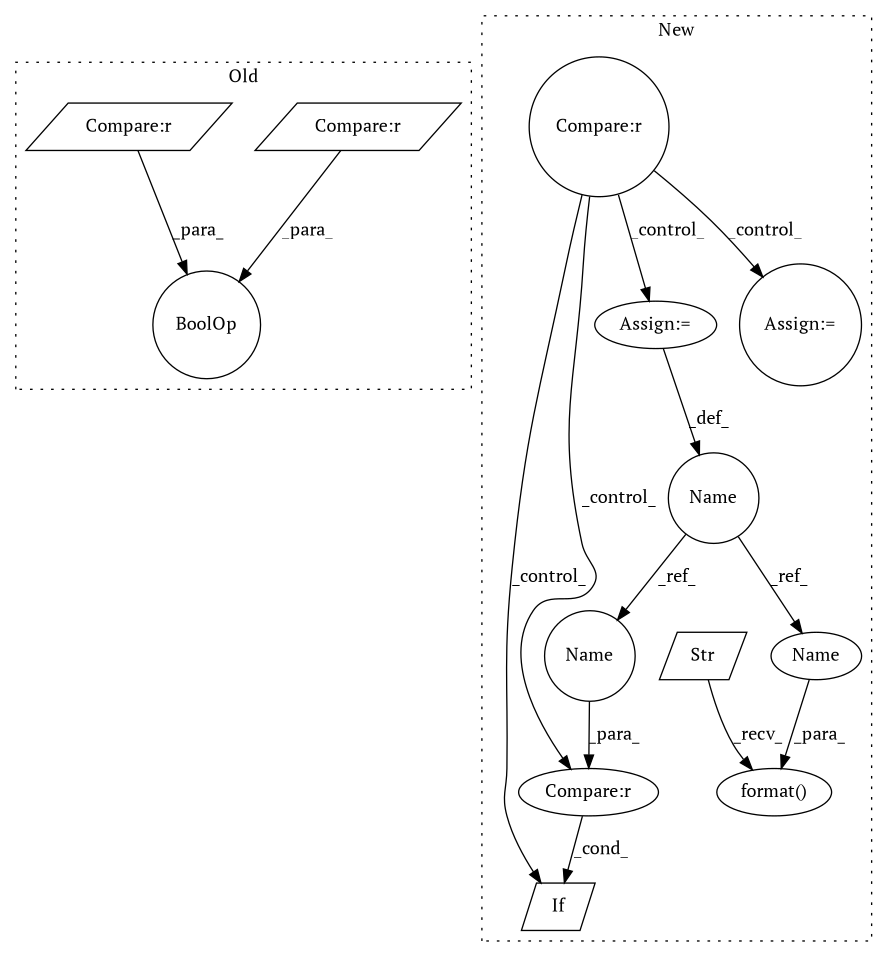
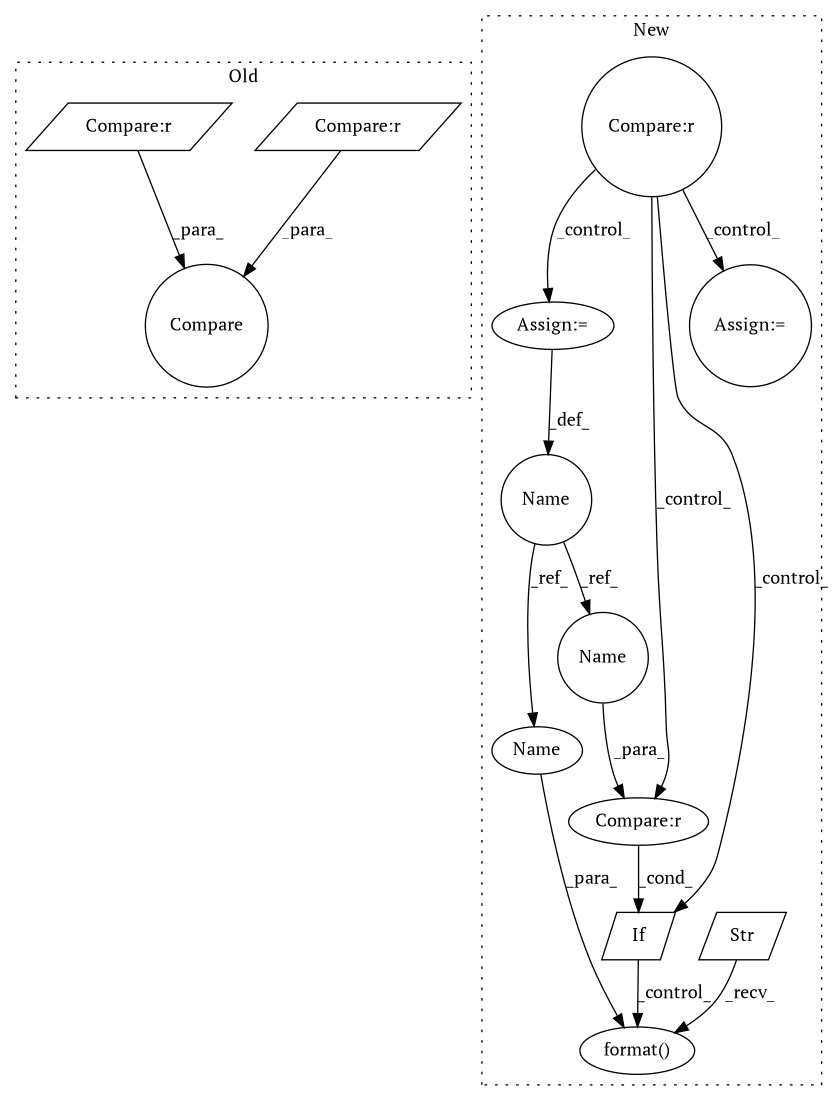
node "BoolOp": label "BoolOp" -> "Compare"
edge "If" -> "format()": added, label "_control_"
